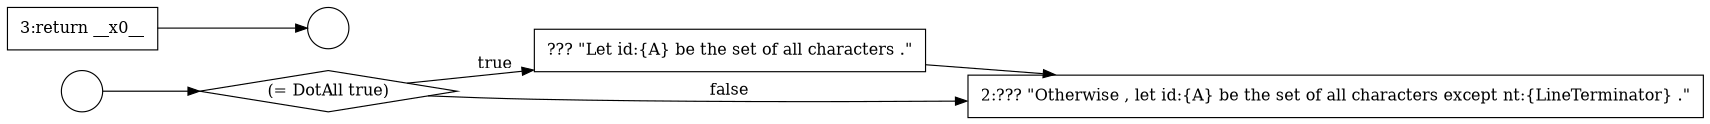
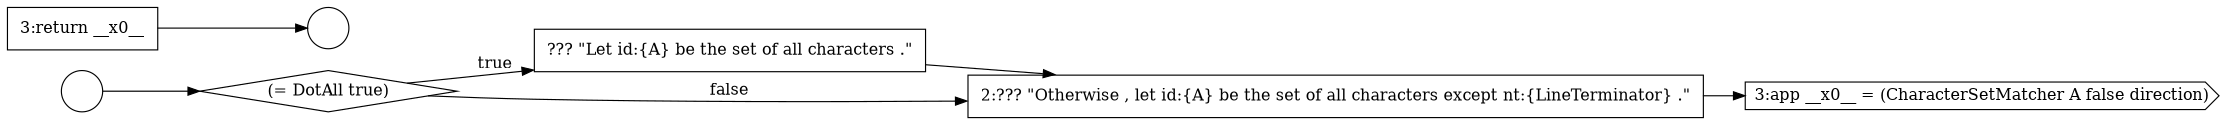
node "3:app __x0__ = (CharacterSetMatcher A false direction)": added
